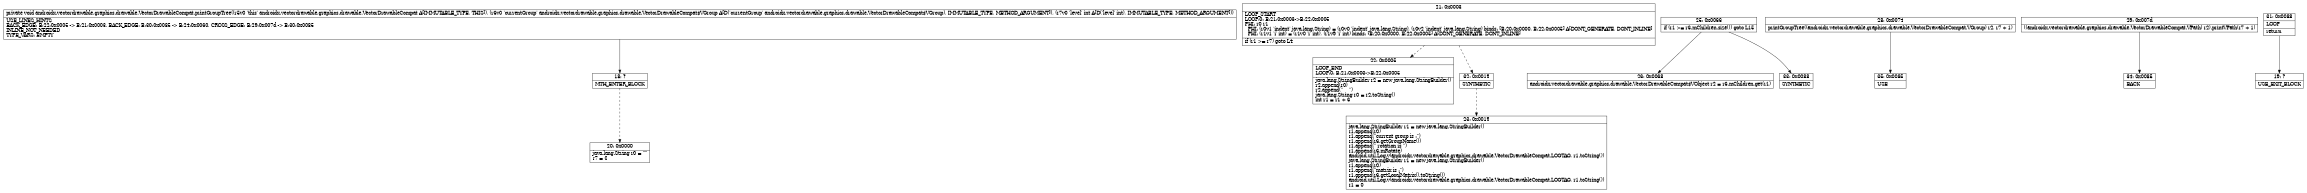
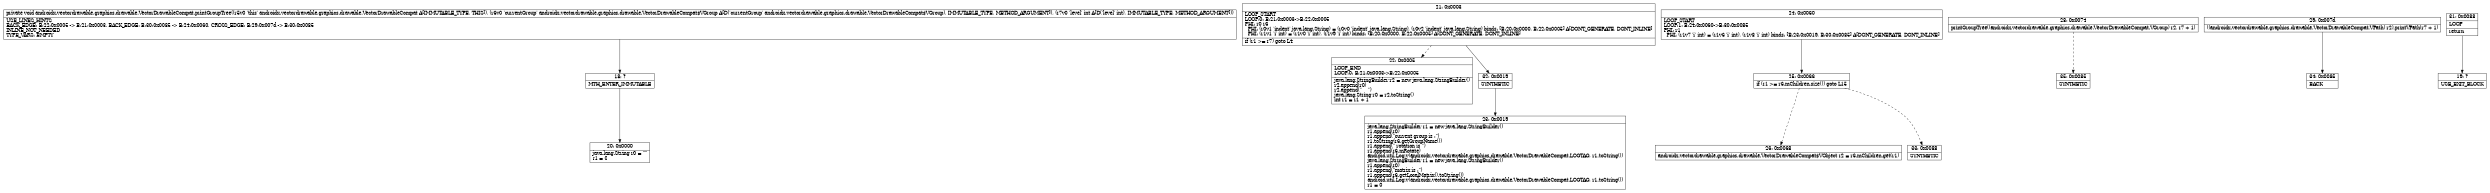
node "21: 0x0003": text "PHI: r0 r1" -> "PHI: r0 r6"
node "24: 0x0060": added
edge "25: 0x0066" -> "33: 0x0088": style solid -> dashed
edge "28: 0x0074" -> "35: 0x0085": style solid -> dashed
edge "25: 0x0066" -> "26: 0x0068": style solid -> dashed
edge "21: 0x0003" -> "32: 0x0019": style dashed -> solid
node "18: ?": text "MTH_ENTER_BLOCK" -> "MTH_ENTER_IMMUTABLE"
node "35: 0x0085": text "USE" -> "SYNTHETIC"
node "22: 0x0005": text "int r1 = r1 + 6" -> "int r1 = r1 + 1"
edge "32: 0x0019" -> "23: 0x0019": style dashed -> solid
edge "18: ?" -> "20: 0x0000": style dashed -> solid
node "23: 0x0019": text "r1.append(r6.getGroupName())" -> "r1.toString(r6.getGroupName())"
node "20: 0x0000": text "r7 = 0" -> "r1 = 0"
